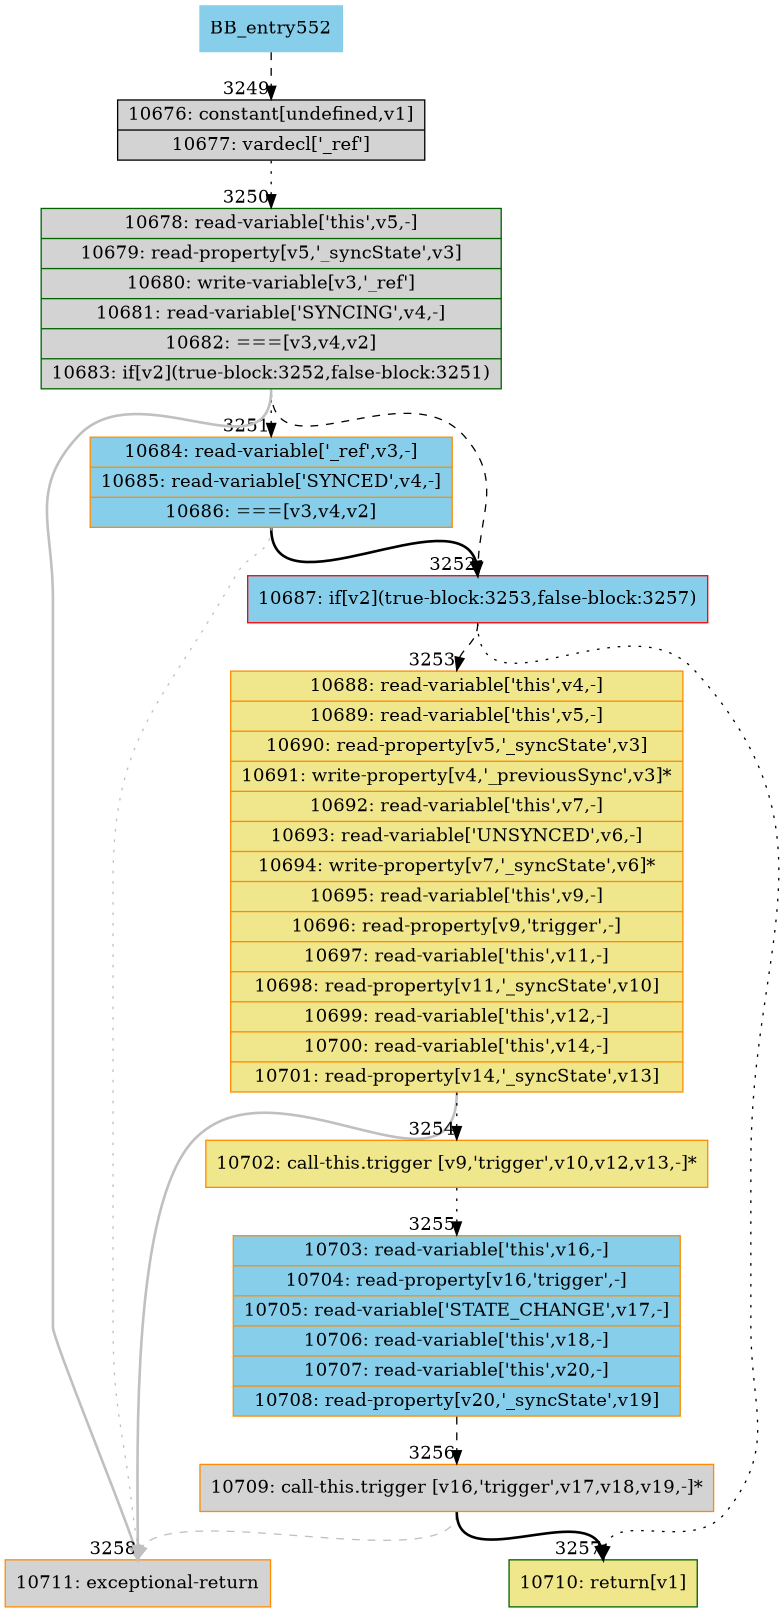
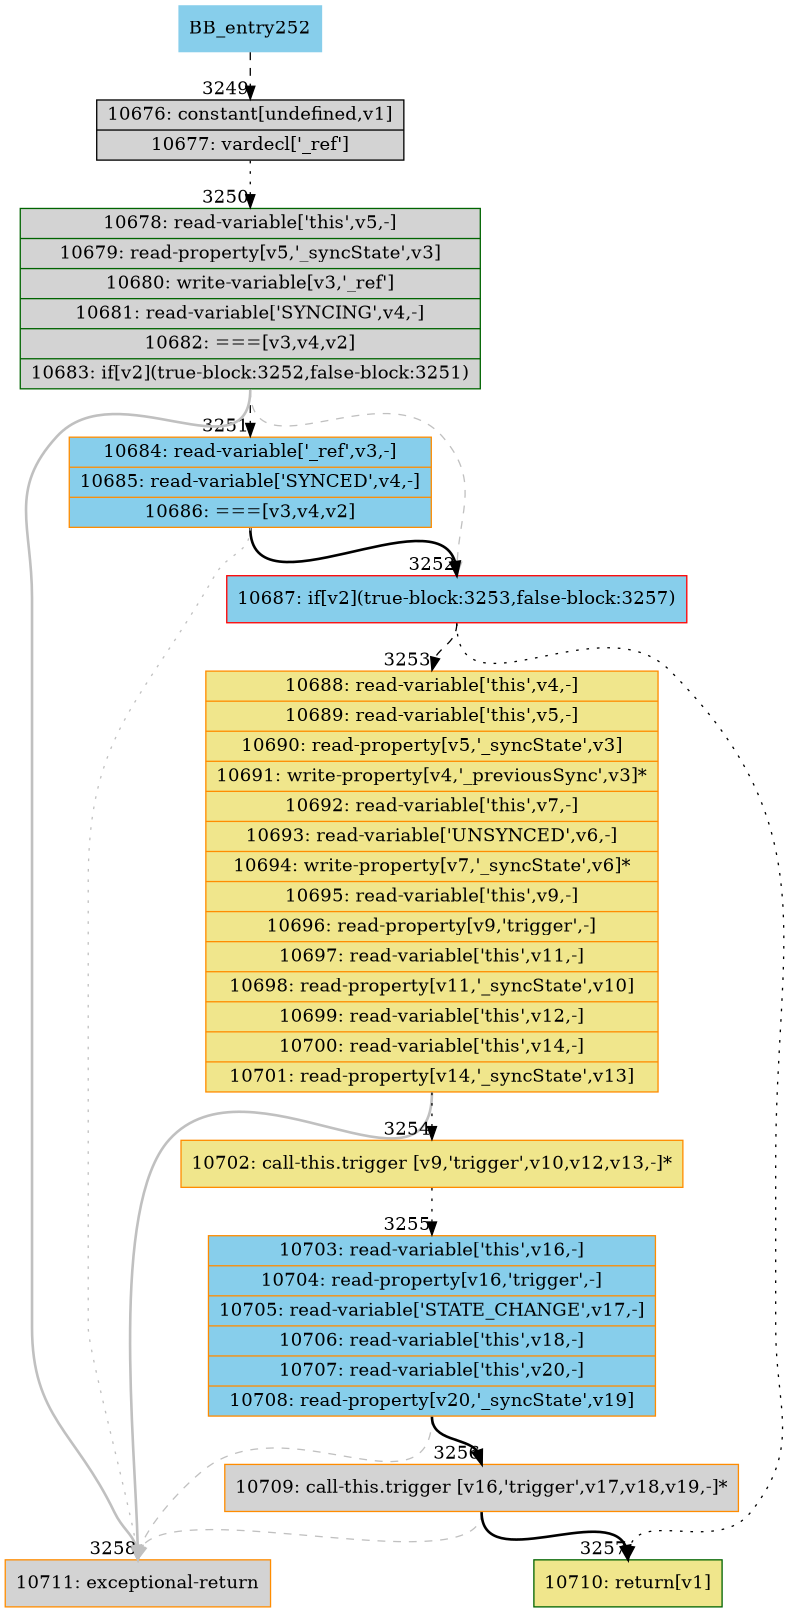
node "BB_entry552": label "BB_entry552" -> "BB_entry252"
edge "10678: read-variable['this',v5,-]" -> "10684: read-variable['_ref',v3,-]": style dotted -> dashed
edge "10678: read-variable['this',v5,-]" -> "10687: if[v2](true-block:3253,false-block:3257)": color black -> gray
edge "10703: read-variable['this',v16,-]" -> "10709: call-this.trigger [v16,'trigger',v17,v18,v19,-]*": style dashed -> bold
edge "10703: read-variable['this',v16,-]" -> "10711: exceptional-return": added
